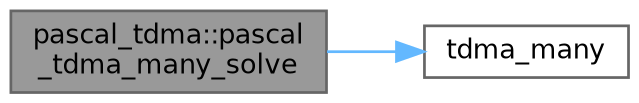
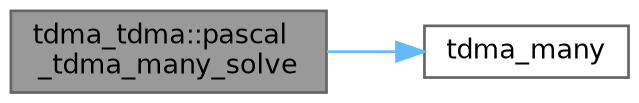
node "pascal_tdma::pascal _tdma_many_solve": label "pascal_tdma::pascal _tdma_many_solve" -> "tdma_tdma::pascal _tdma_many_solve"
